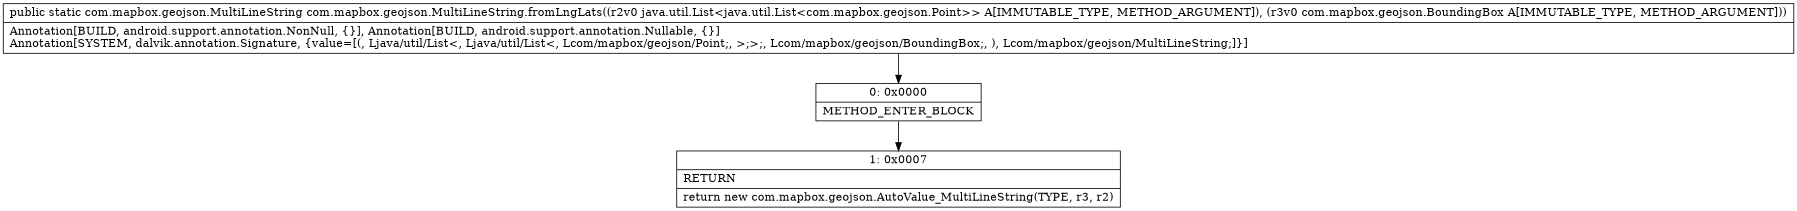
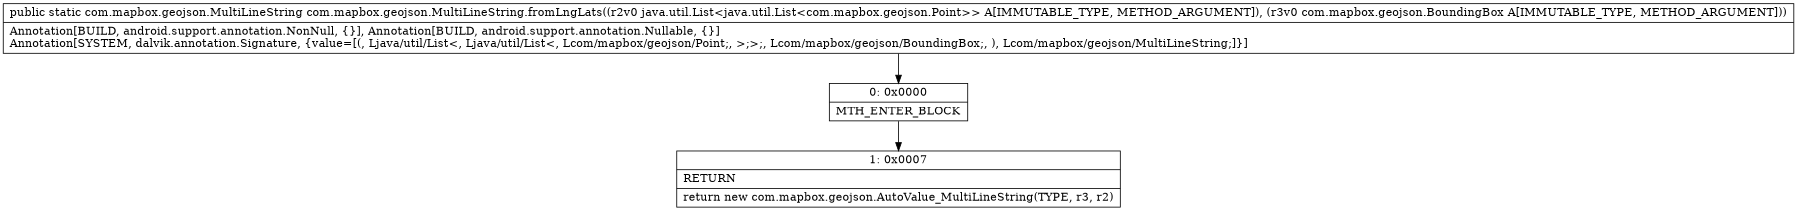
node "0: 0x0000": text "METHOD_ENTER_BLOCK" -> "MTH_ENTER_BLOCK"
